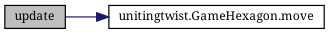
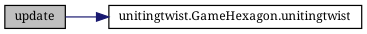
node "unitingtwist.GameHexagon.move": label "unitingtwist.GameHexagon.move" -> "unitingtwist.GameHexagon.unitingtwist"
